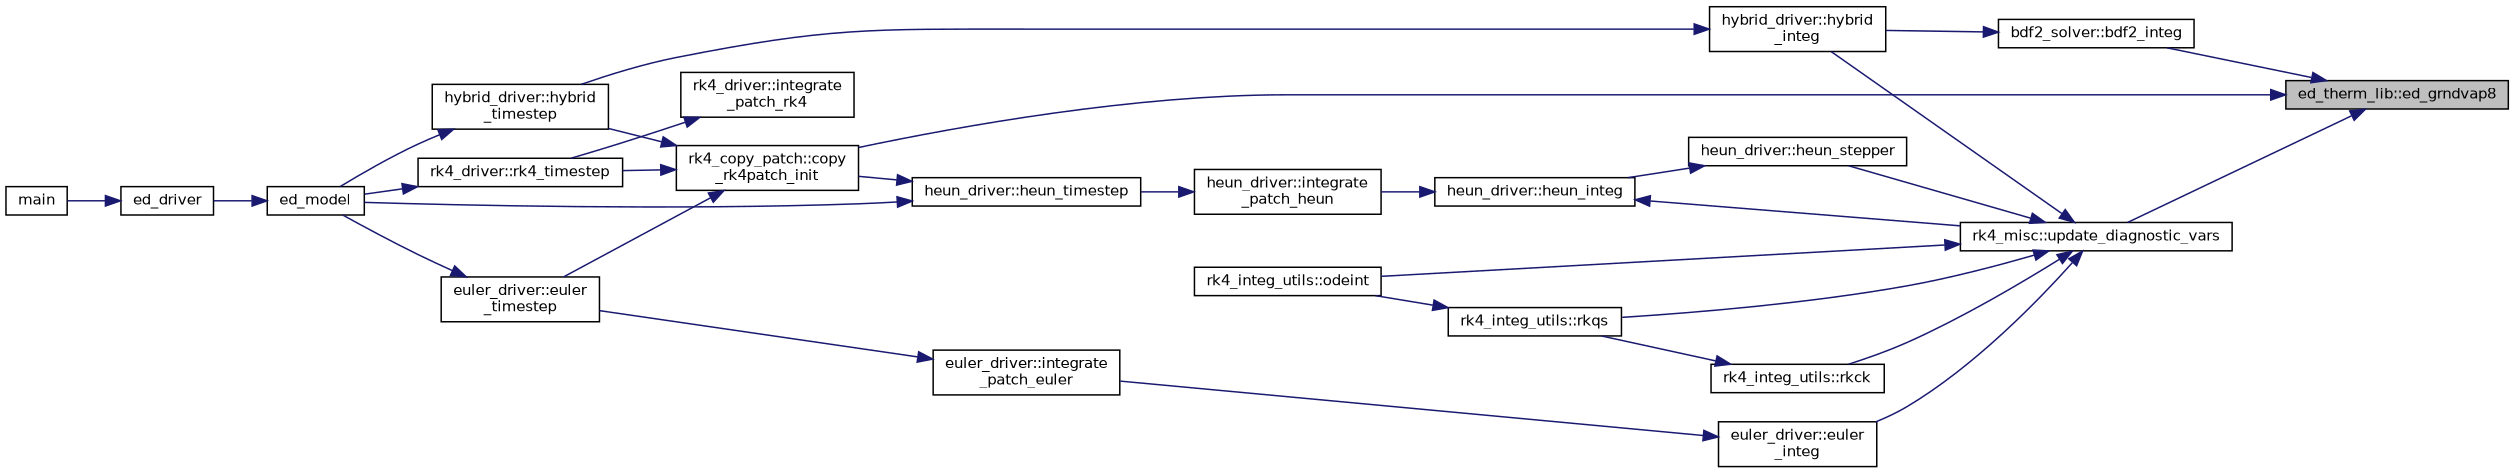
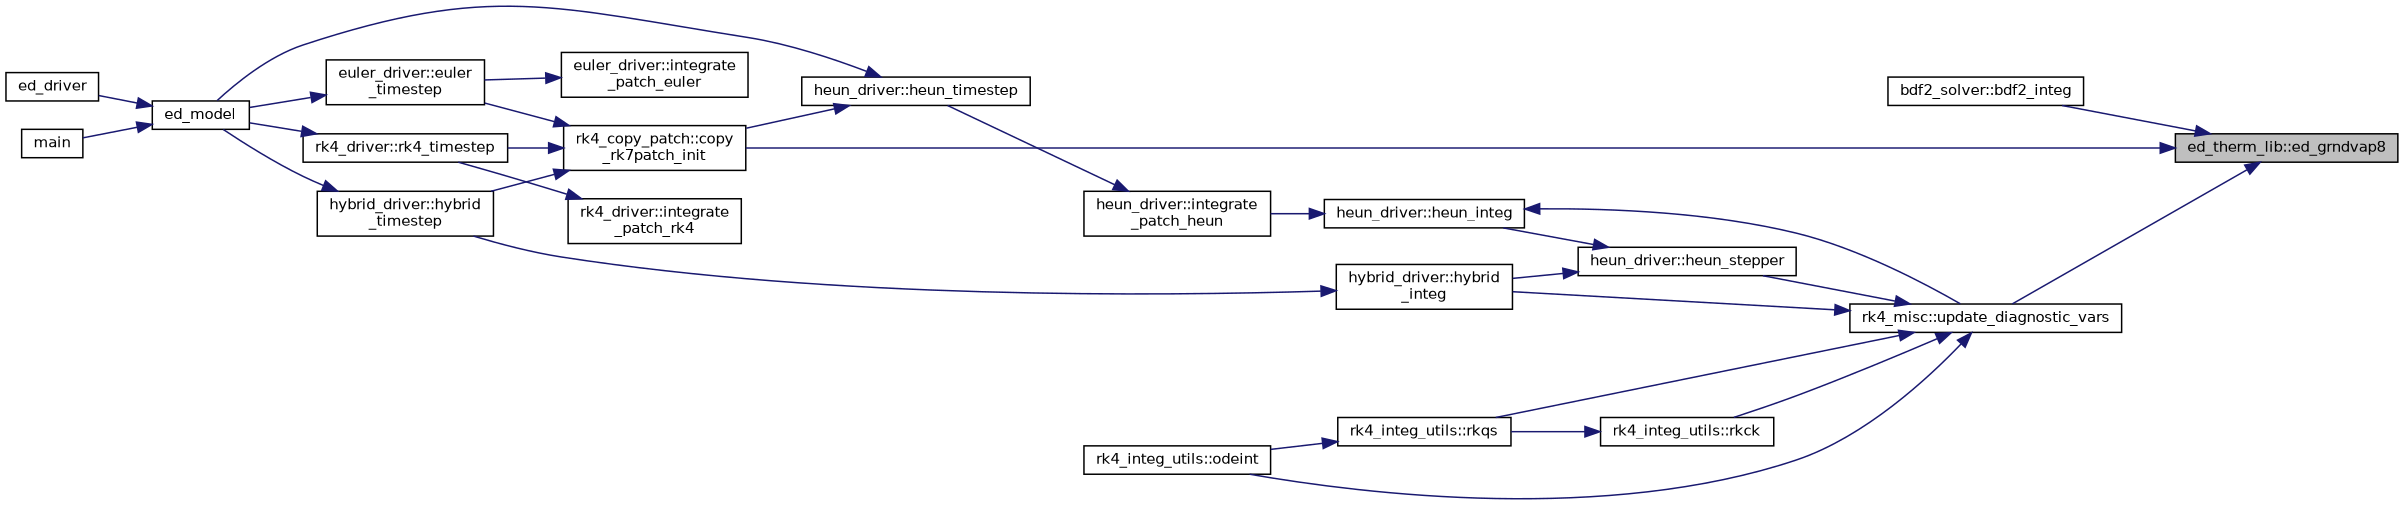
edge "hybrid_driver::hybrid _integ" -> "bdf2_solver::bdf2_integ": now "hybrid_driver::hybrid _integ" -> "heun_driver::heun_stepper"
node "rk4_copy_patch::copy _rk4patch_init": label "rk4_copy_patch::copy _rk4patch_init" -> "rk4_copy_patch::copy _rk7patch_init"
edge "main" -> "ed_driver": now "main" -> "ed_model"
node "euler_driver::euler _integ": removed
